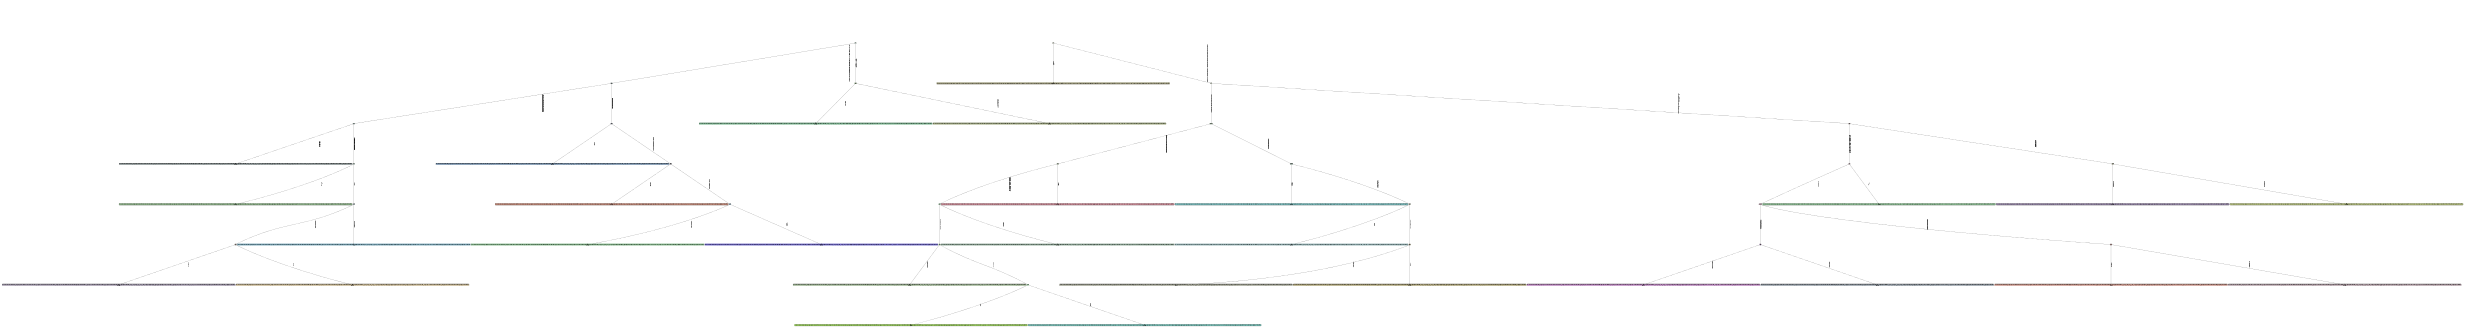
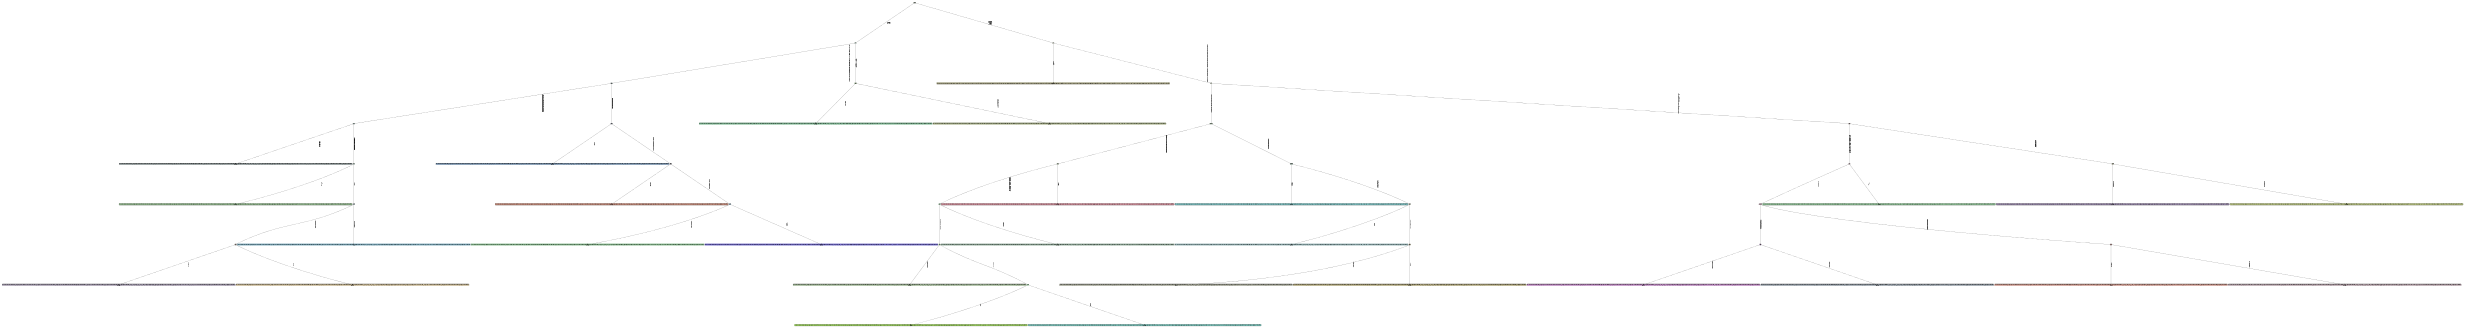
node "xnorcsiz": added
